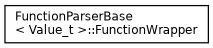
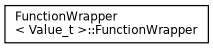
node "FunctionParserBase < Value_t >::FunctionWrapper": label "FunctionParserBase < Value_t >::FunctionWrapper" -> "FunctionWrapper < Value_t >::FunctionWrapper"
